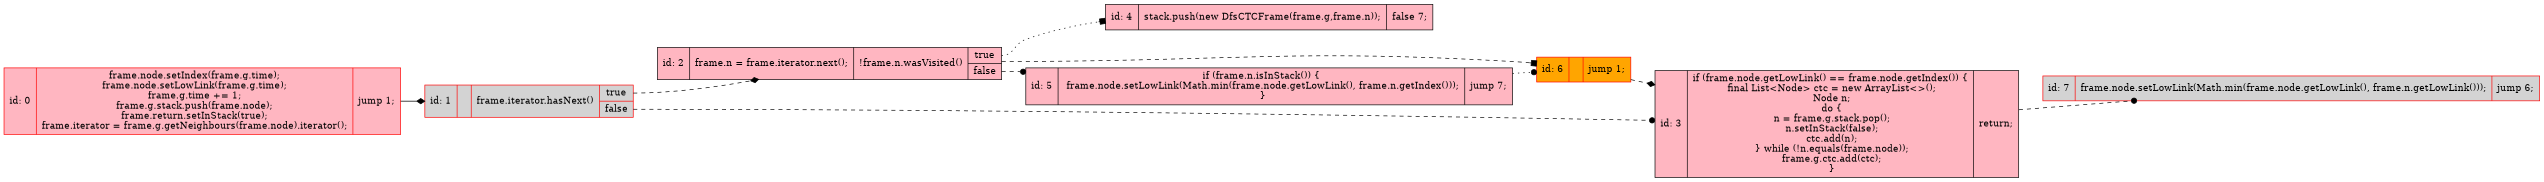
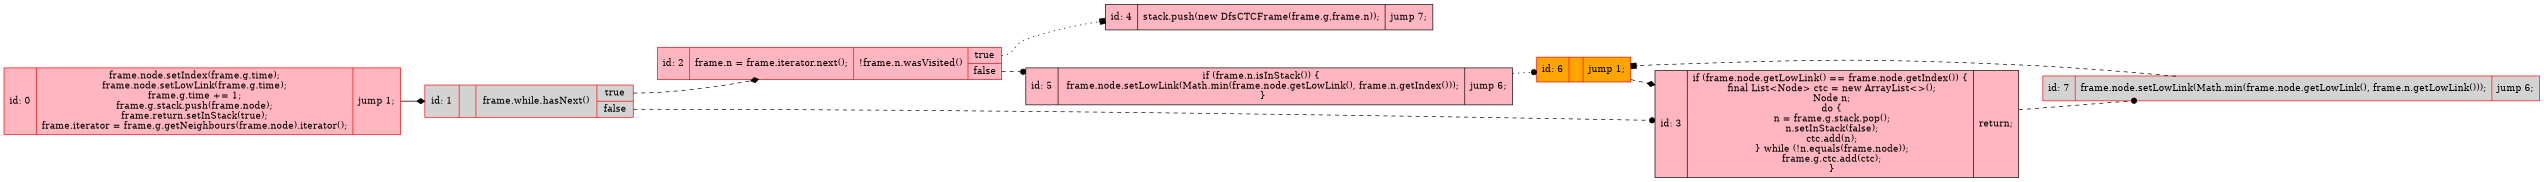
node "id: 4": text "false 7;" -> "jump 7;"
edge "id: 2" -> "id: 6": now "id: 7" -> "id: 6"
node "id: 2": color black -> red
node "id: 5": text "jump 7;" -> "jump 6;"
node "id: 1": text "frame.iterator.hasNext()" -> "frame.while.hasNext()"
